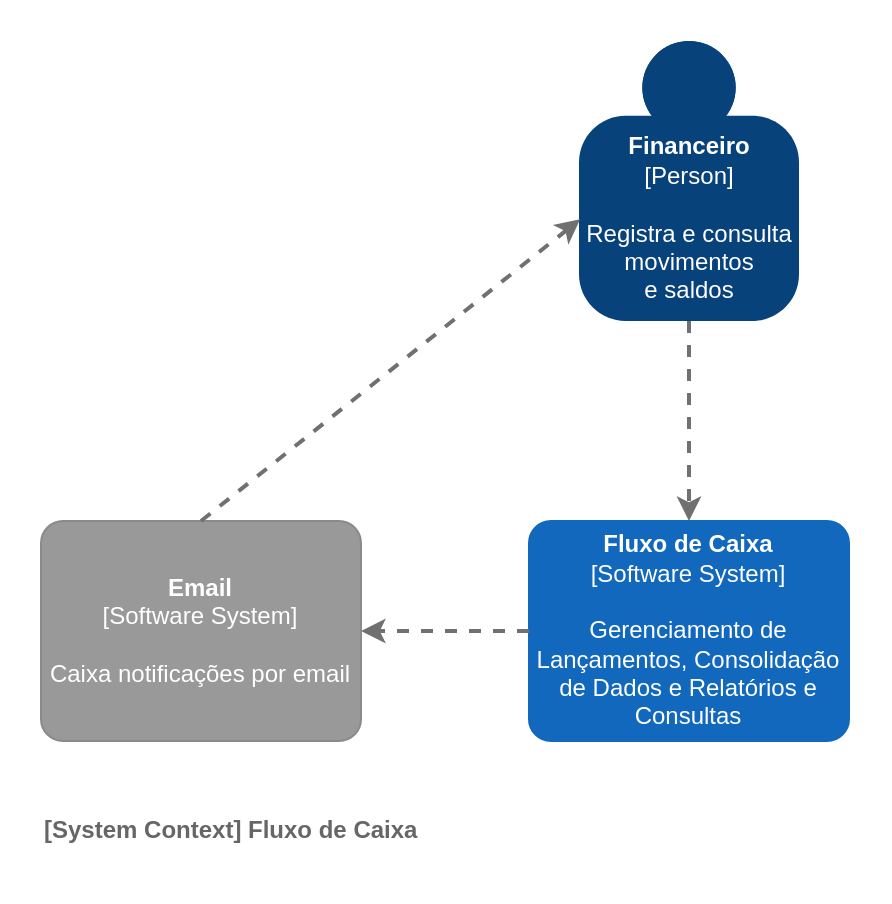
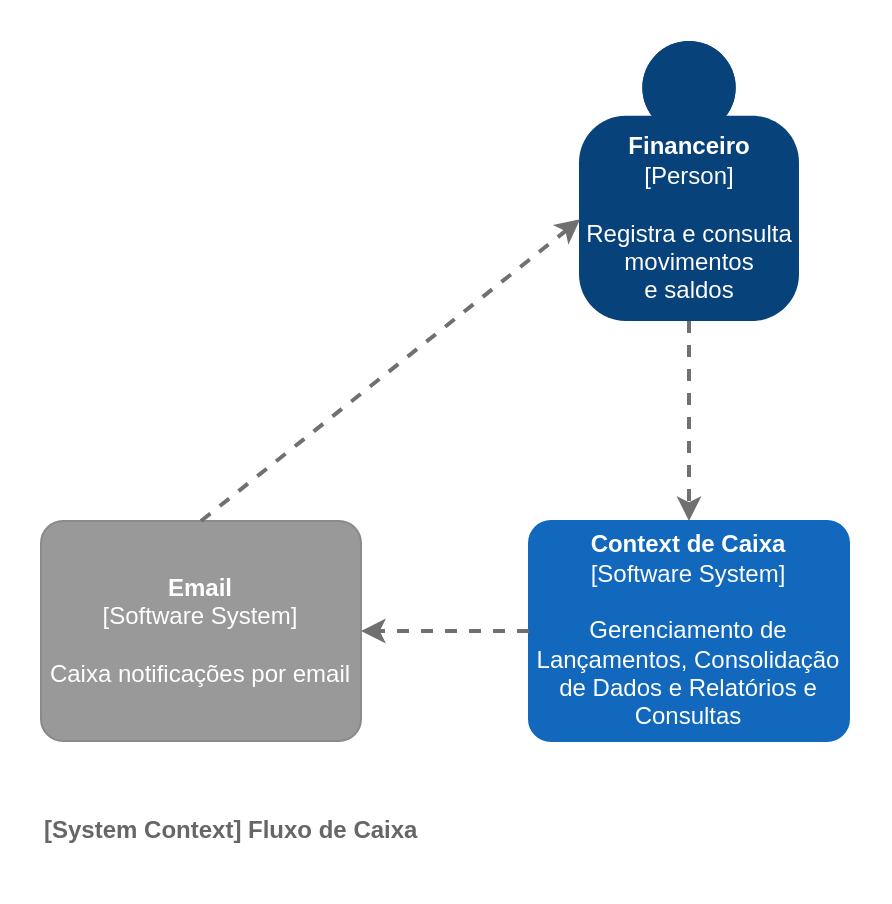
node "Fluxo de Caixa [Software System] Gerenciamento de Lançamentos, Consolidação de Dados e Relatórios e Consultas": label "Fluxo de Caixa [Software System] Gerenciamento de Lançamentos, Consolidação de Dados e Relatórios e Consultas" -> "Context de Caixa [Software System] Gerenciamento de Lançamentos, Consolidação de Dados e Relatórios e Consultas"
